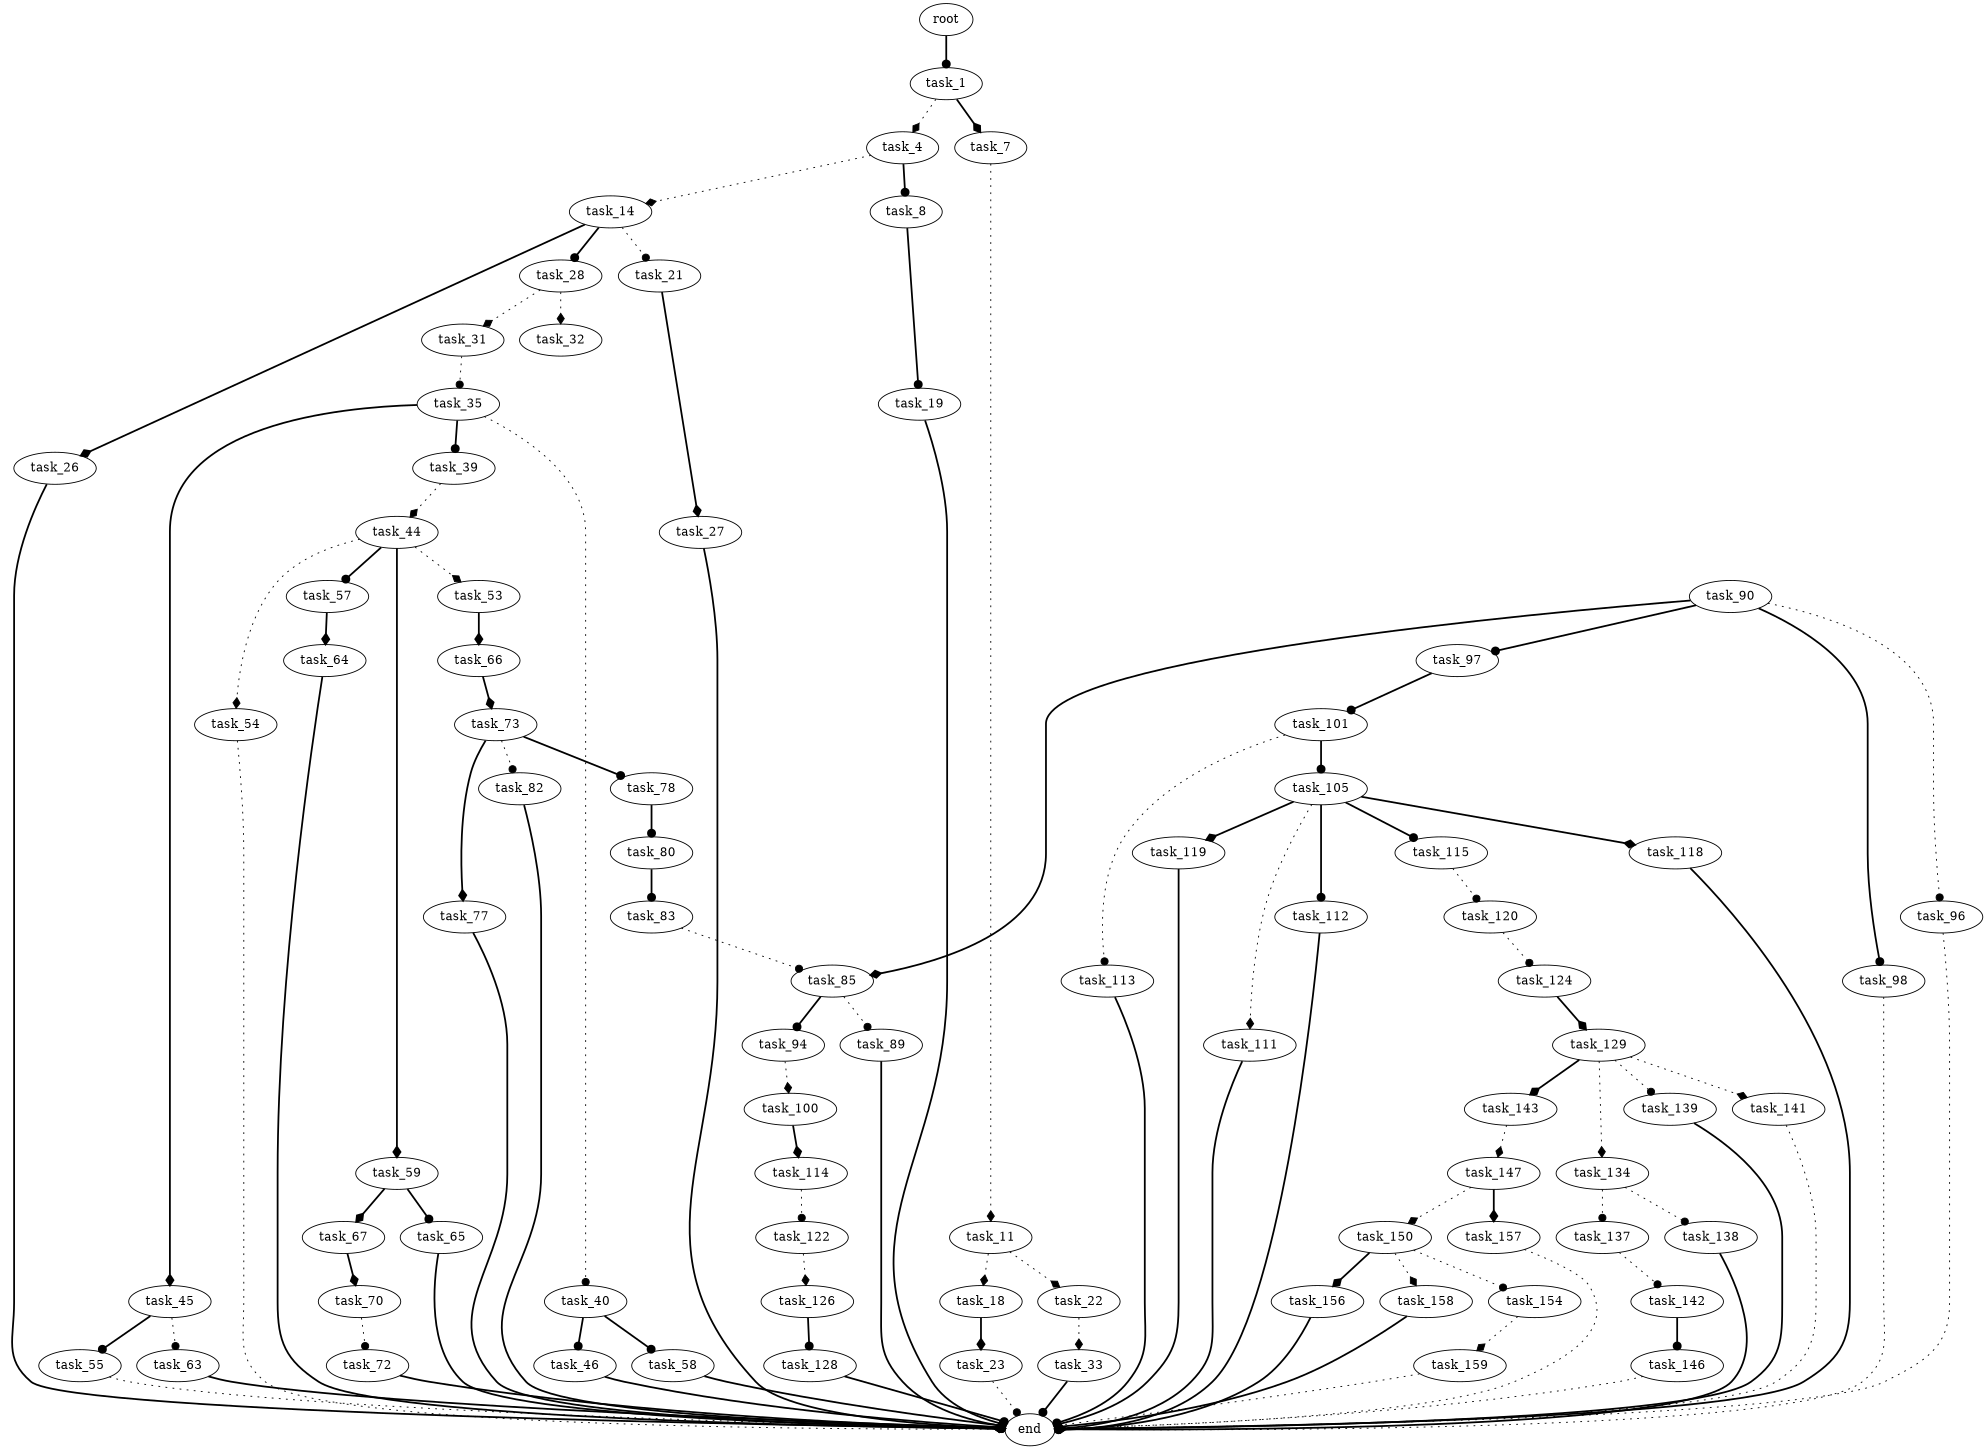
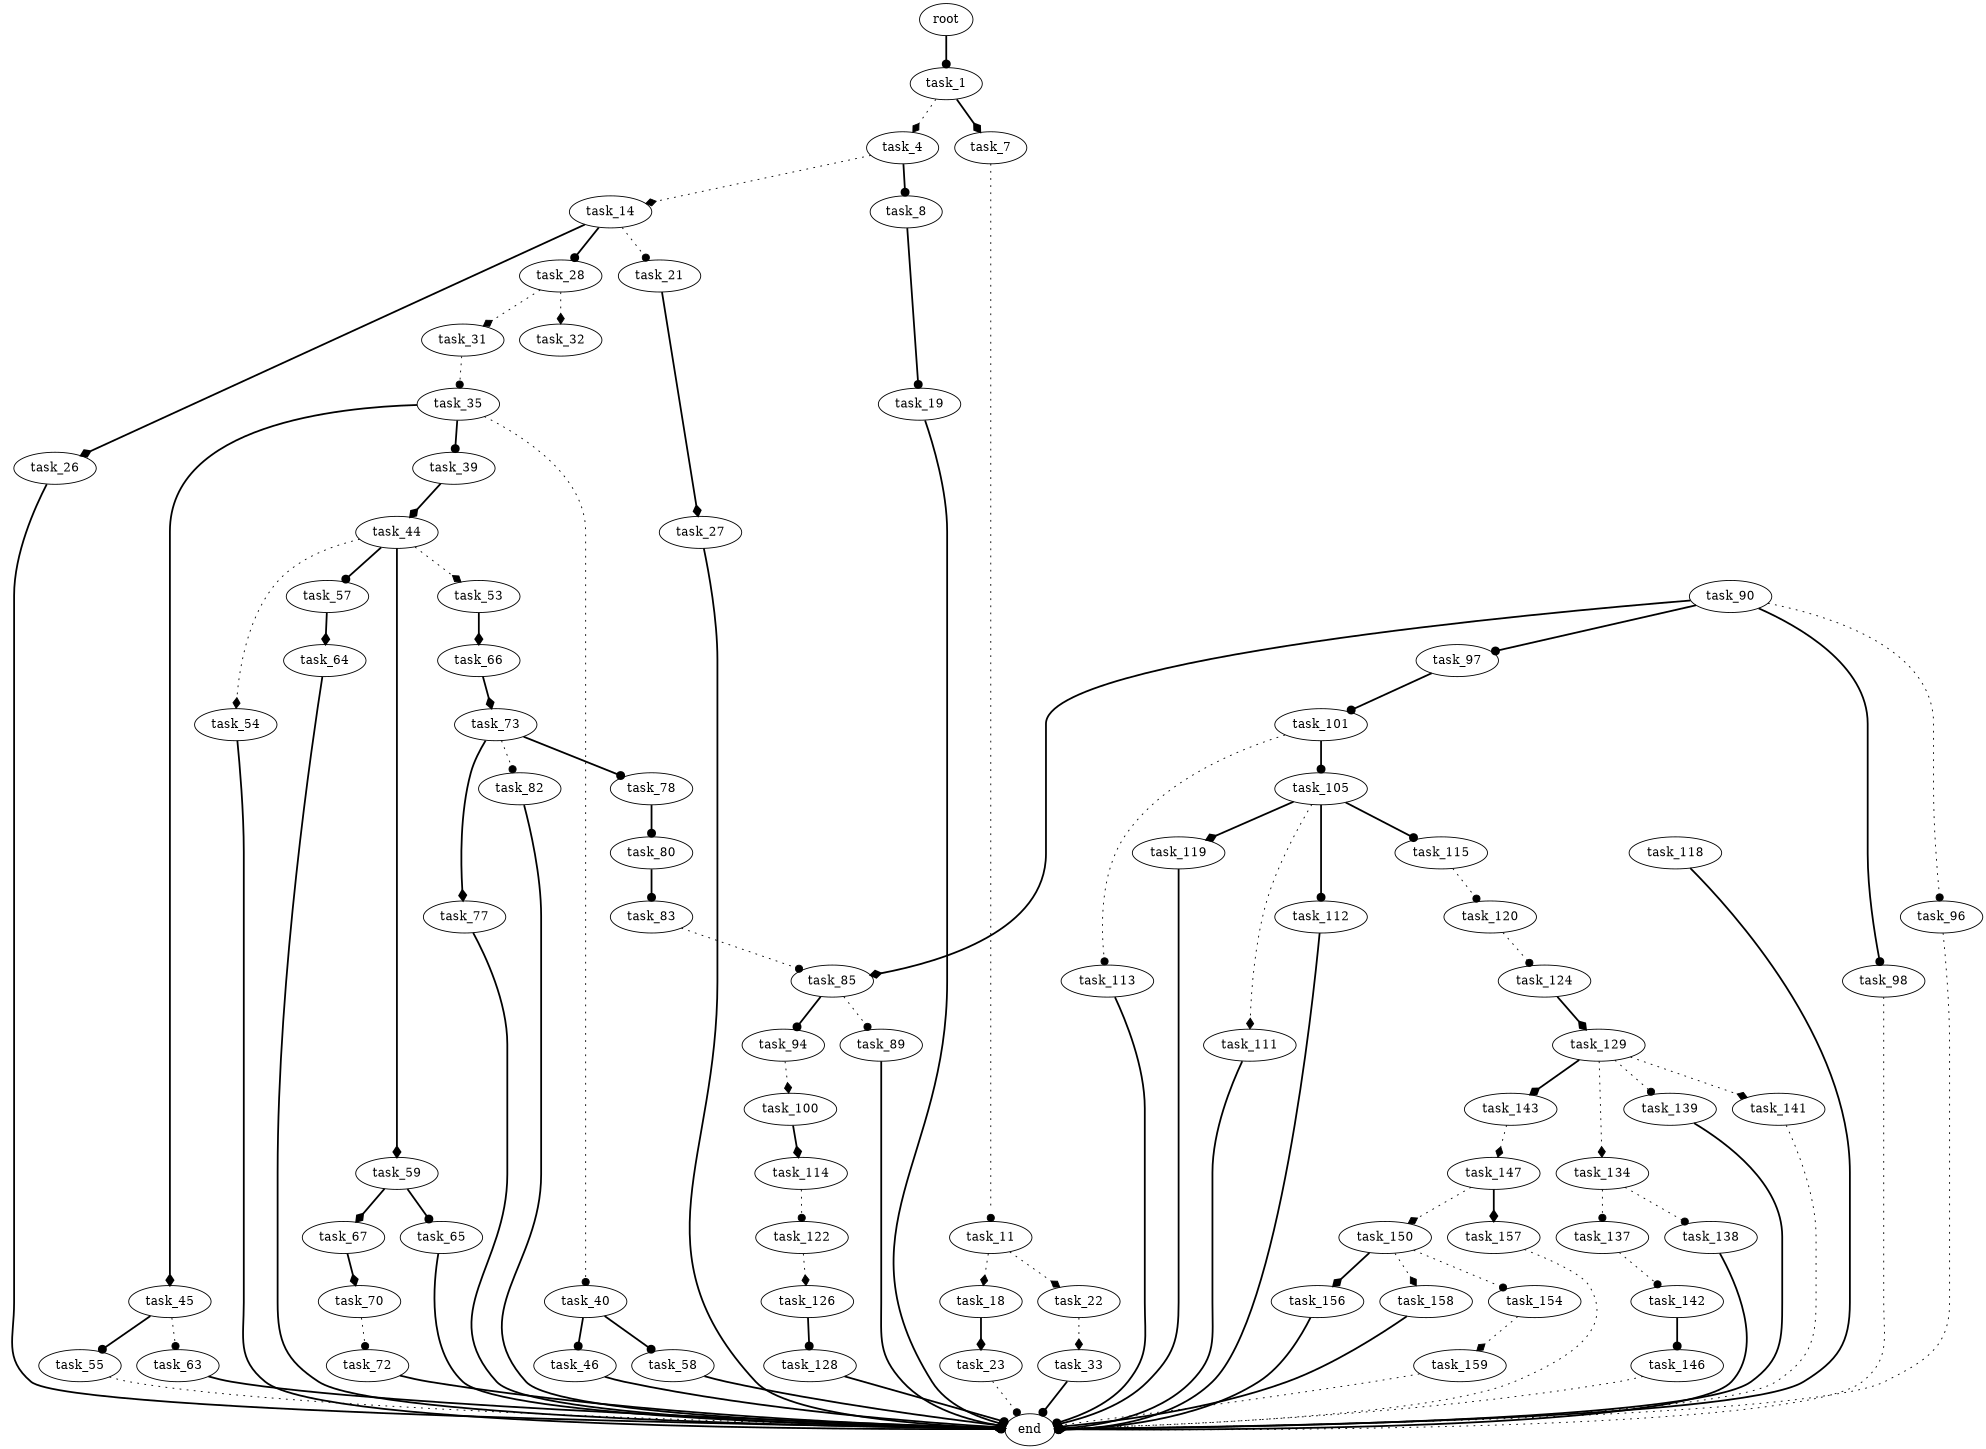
edge "task_39" -> "task_44": style dotted -> bold
edge "task_7" -> "task_11": arrowhead diamond -> dot
edge "task_105" -> "task_118": removed
edge "task_54" -> "end": style dotted -> bold
